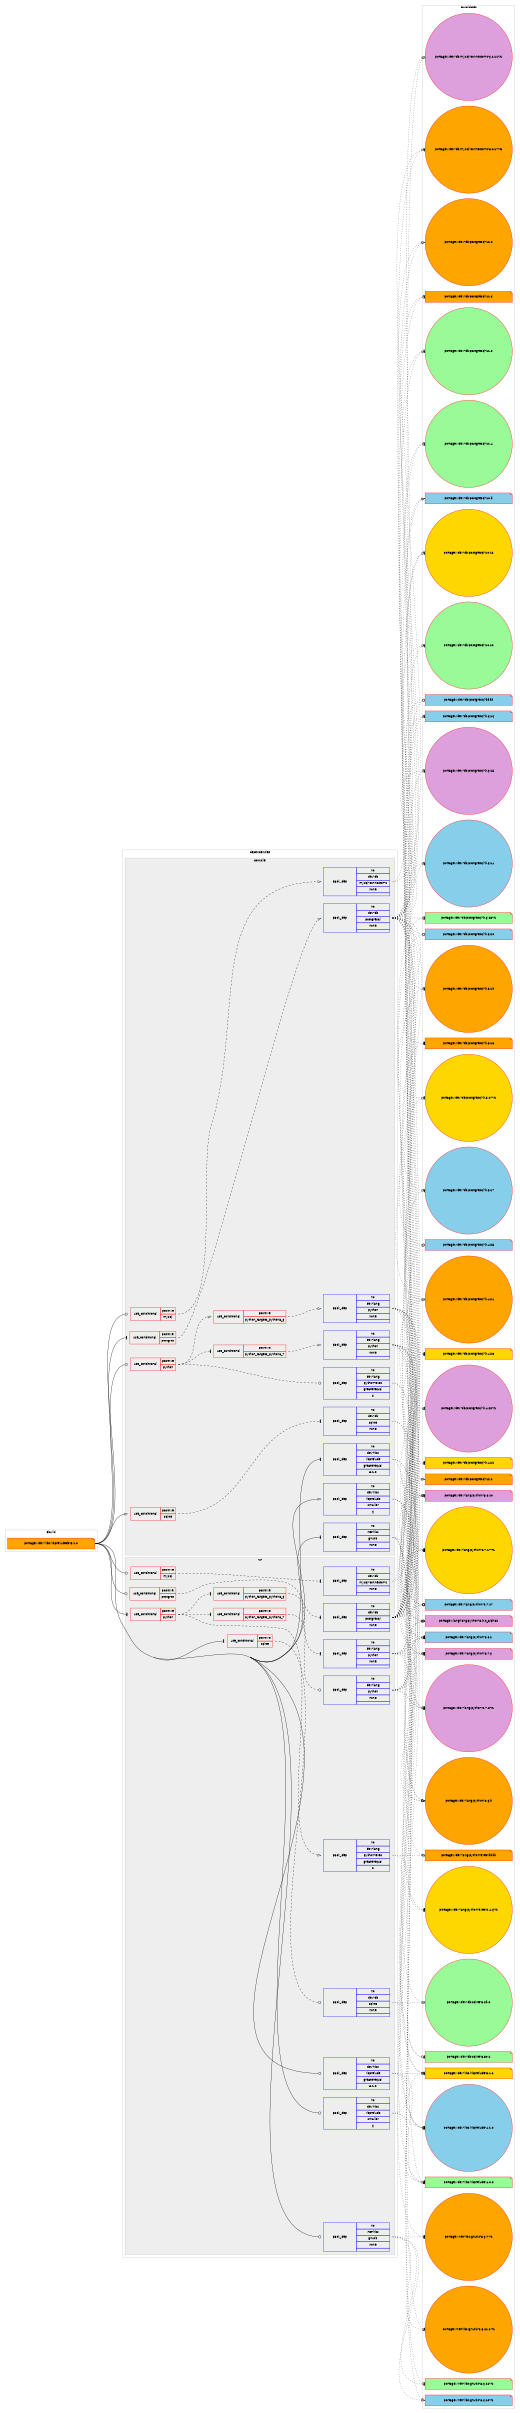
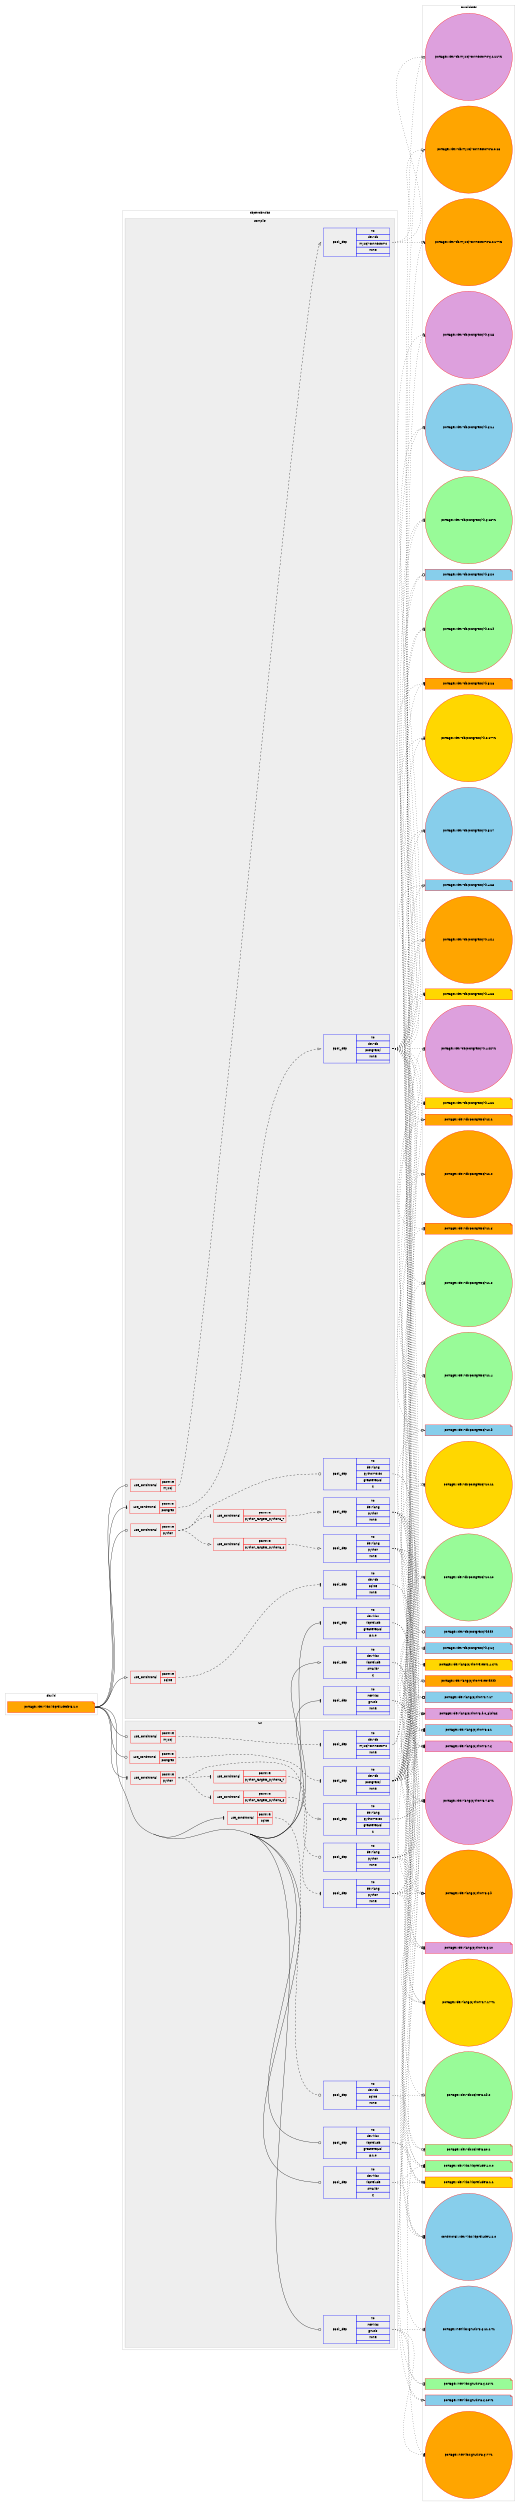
node "portage://dev-db/mysql-connector-c-8.0.18": added
node "portage://dev-db/postgresql-9.6.13-r1": shape note -> circle
node "portage://dev-db/postgresql-9.5.19": fillcolor orange -> palegreen
node "portage://lang-lang/python-3.9.0_alpha2": label "portage://lang-lang/python-3.9.0_alpha2" -> "portage://dev-lang/python-3.9.0_alpha2"
node "portage://dev-lang/python-exec-2.4.6-r1": shape circle -> note
node "portage://dev-libs/libprelude-4.1.0": label "portage://dev-libs/libprelude-4.1.0" -> "conditional://dev-libs/libprelude-4.1.0"
node "portage://net-libs/gnutls-3.6.11.1-r1": fillcolor orange -> skyblue
